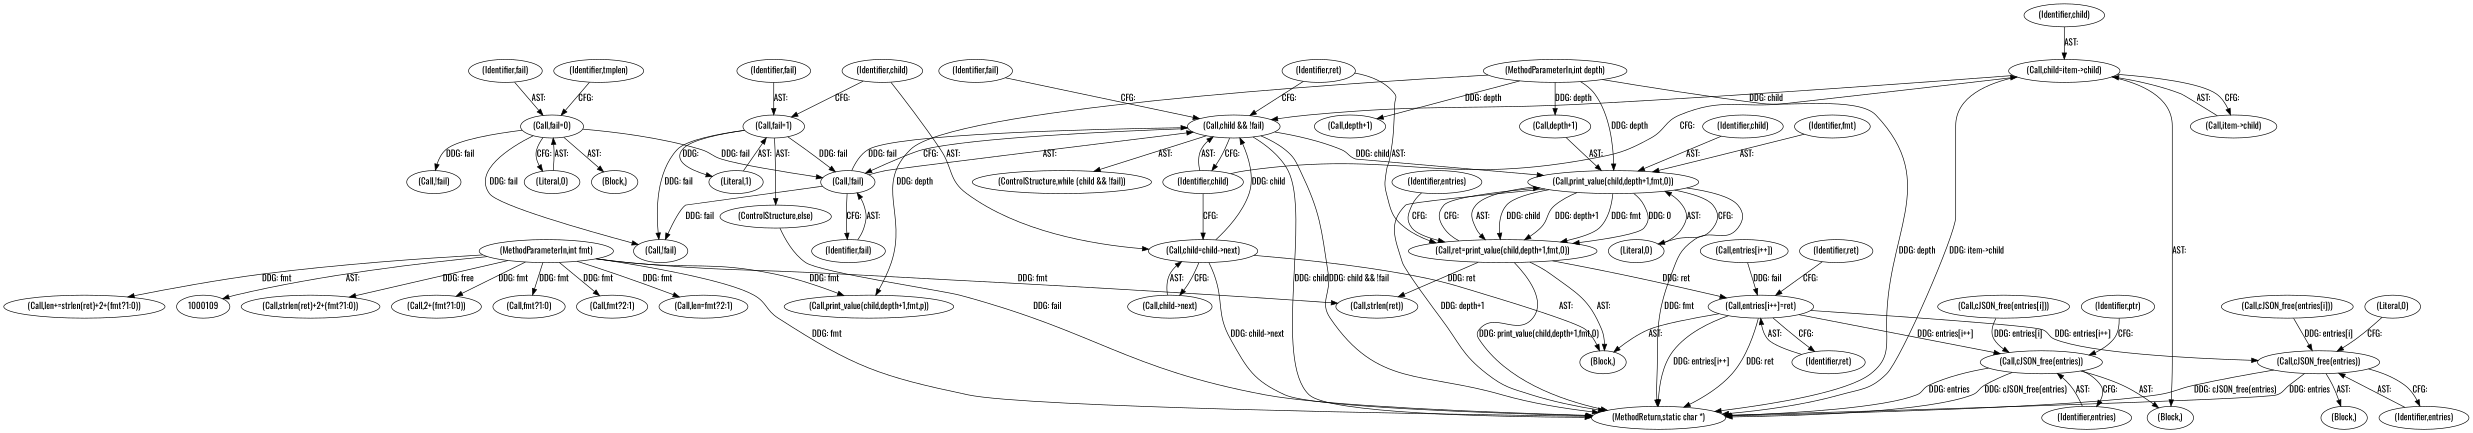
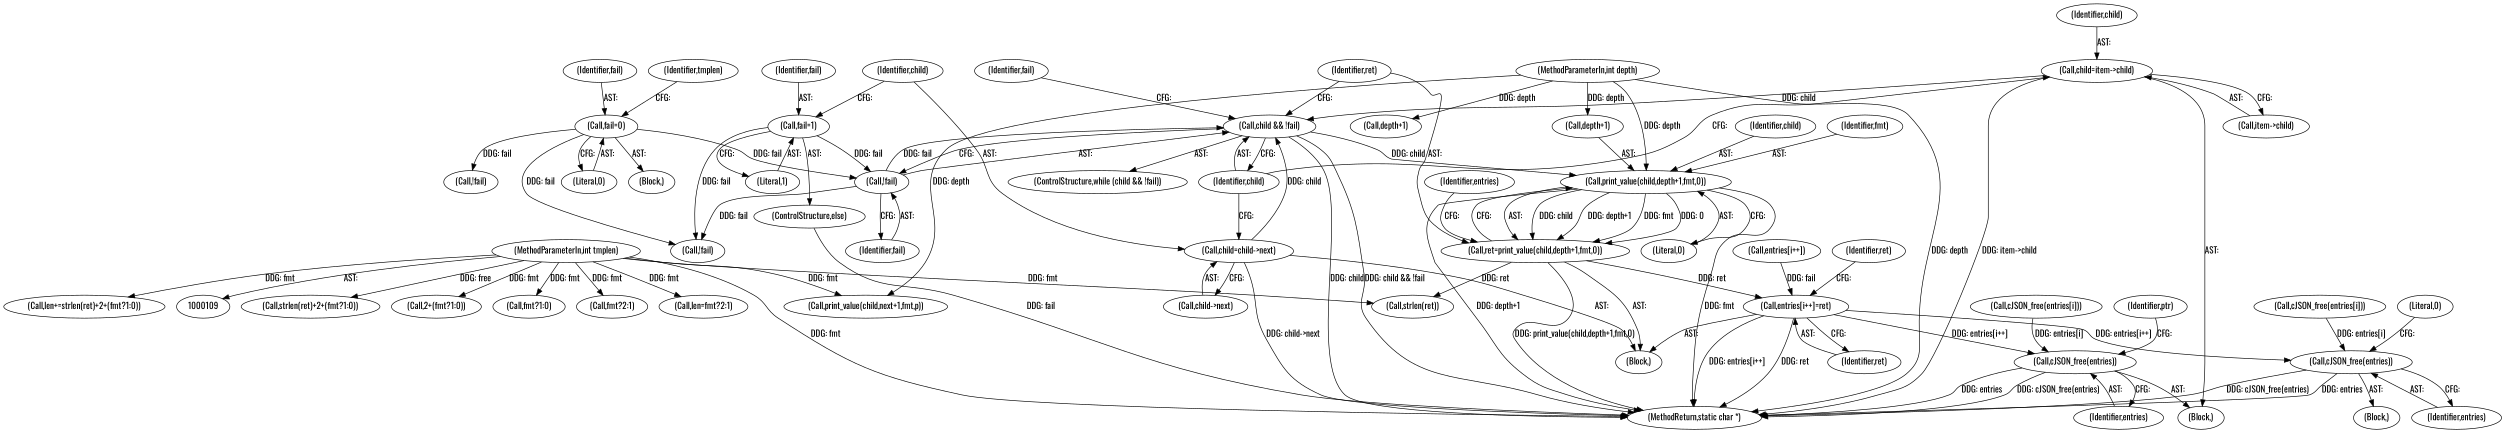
edge "(Call,fail=1)" -> "(Literal,1)": label "DDG: " -> "CFG: "
node "(MethodParameterIn,int fmt)": label "(MethodParameterIn,int fmt)" -> "(MethodParameterIn,int tmplen)"
node "(Call,print_value(child,depth+1,fmt,p))": label "(Call,print_value(child,depth+1,fmt,p))" -> "(Call,print_value(child,next+1,fmt,p))"
